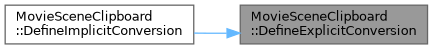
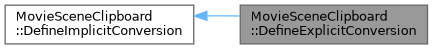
edge "MovieSceneClipboard ::DefineImplicitConversion" -> "MovieSceneClipboard ::DefineExplicitConversion": reversed
